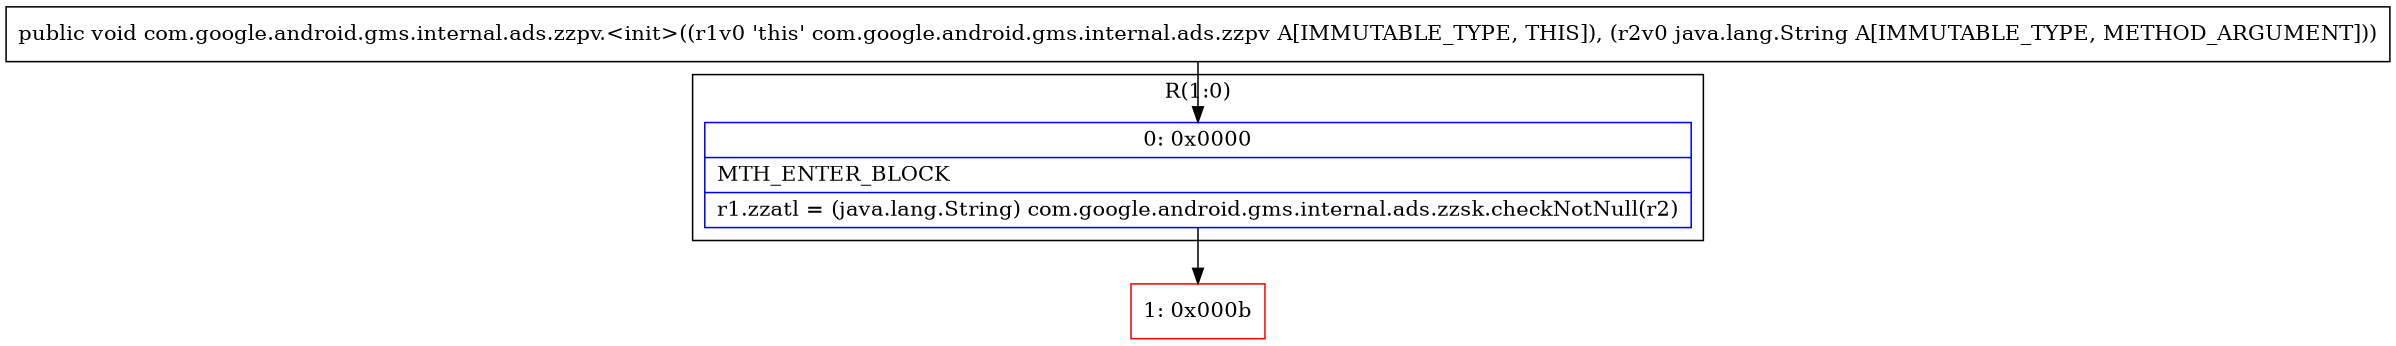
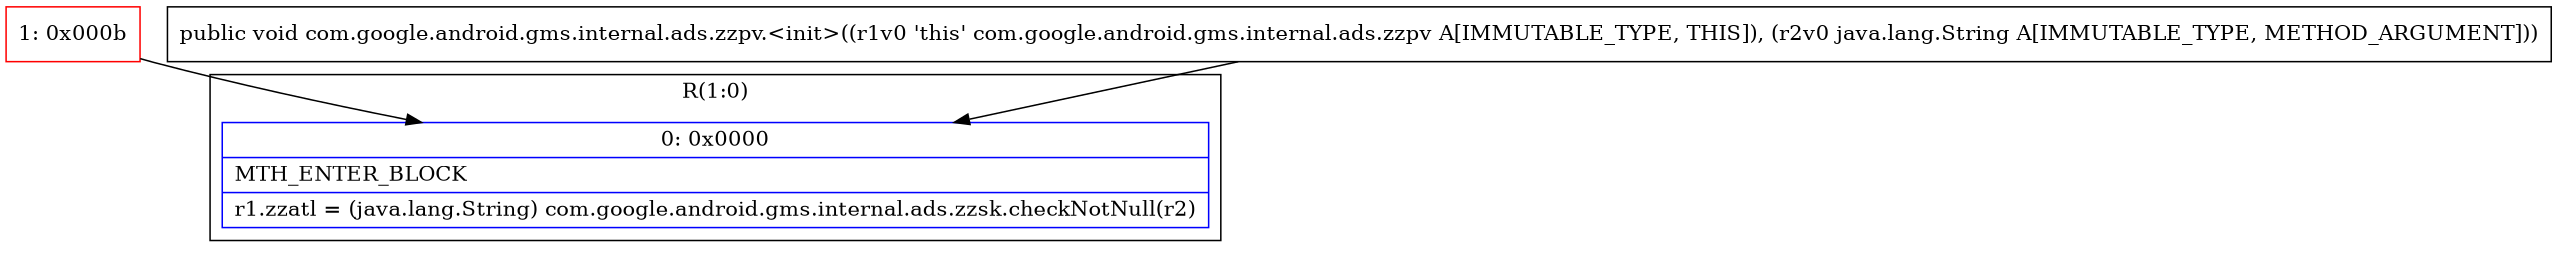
edge "0: 0x0000" -> "1: 0x000b": reversed
